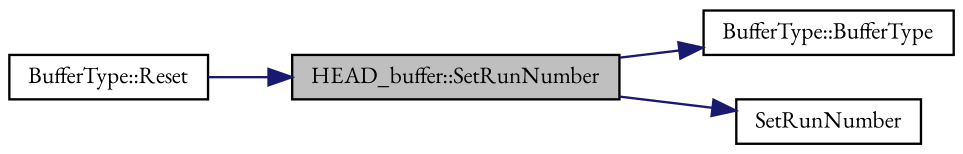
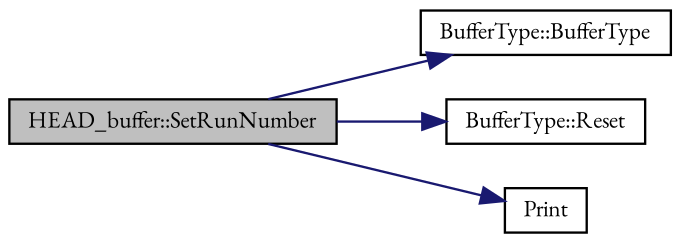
edge "BufferType::Reset" -> "HEAD_buffer::SetRunNumber": reversed
node "SetRunNumber": label "SetRunNumber" -> "Print"
